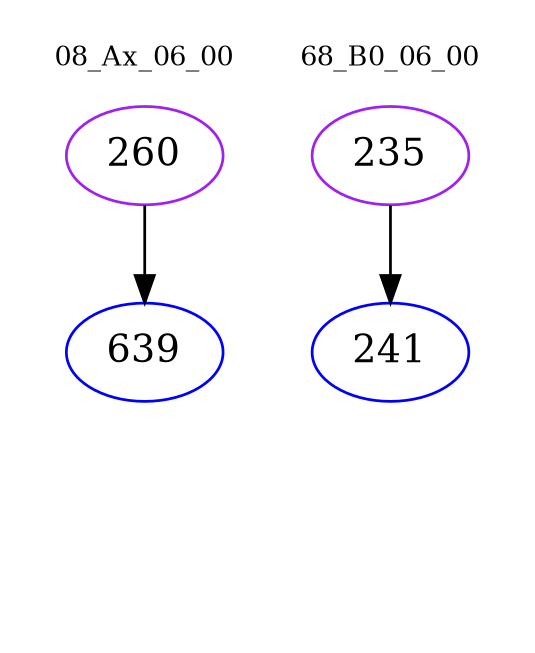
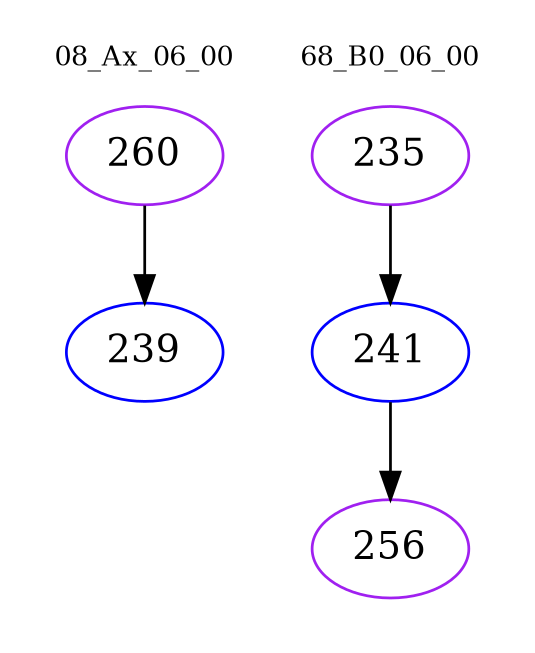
node "639": label "639" -> "239"
node "256": added
